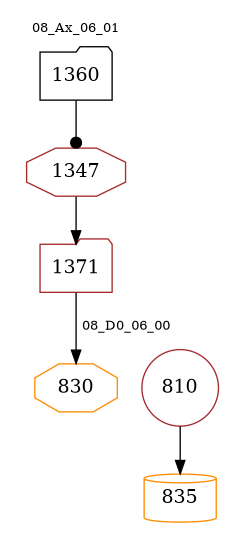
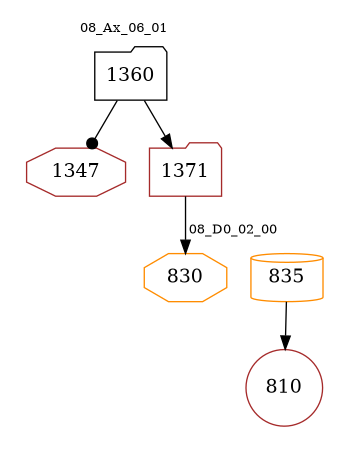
edge "1347" -> "1371": now "1360" -> "1371"
cluster "08_D0_06_00": label "08_D0_06_00" -> "08_D0_02_00"
edge "810" -> "835": reversed
